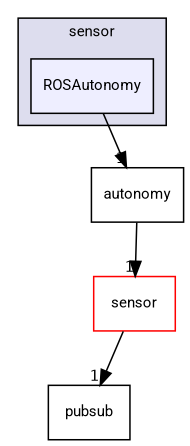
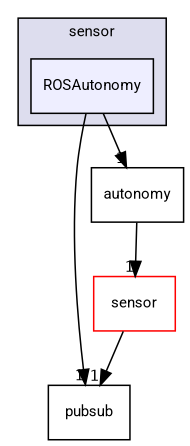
edge "ROSAutonomy" -> "pubsub": added
